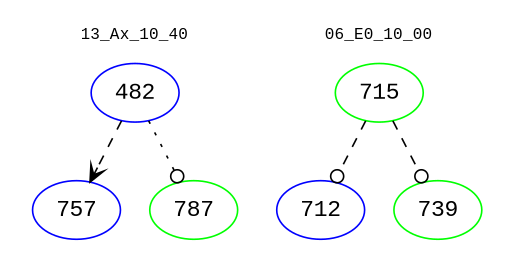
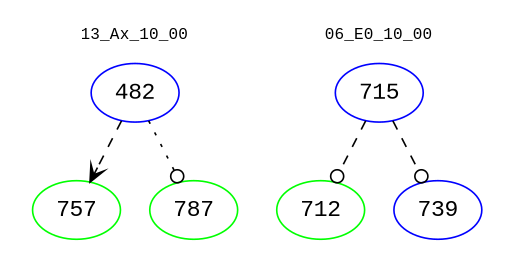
cluster "13_Ax_10_40": label "13_Ax_10_40" -> "13_Ax_10_00"
node "715": color green -> blue
node "757": color blue -> green
node "712": color blue -> green
node "739": color green -> blue
